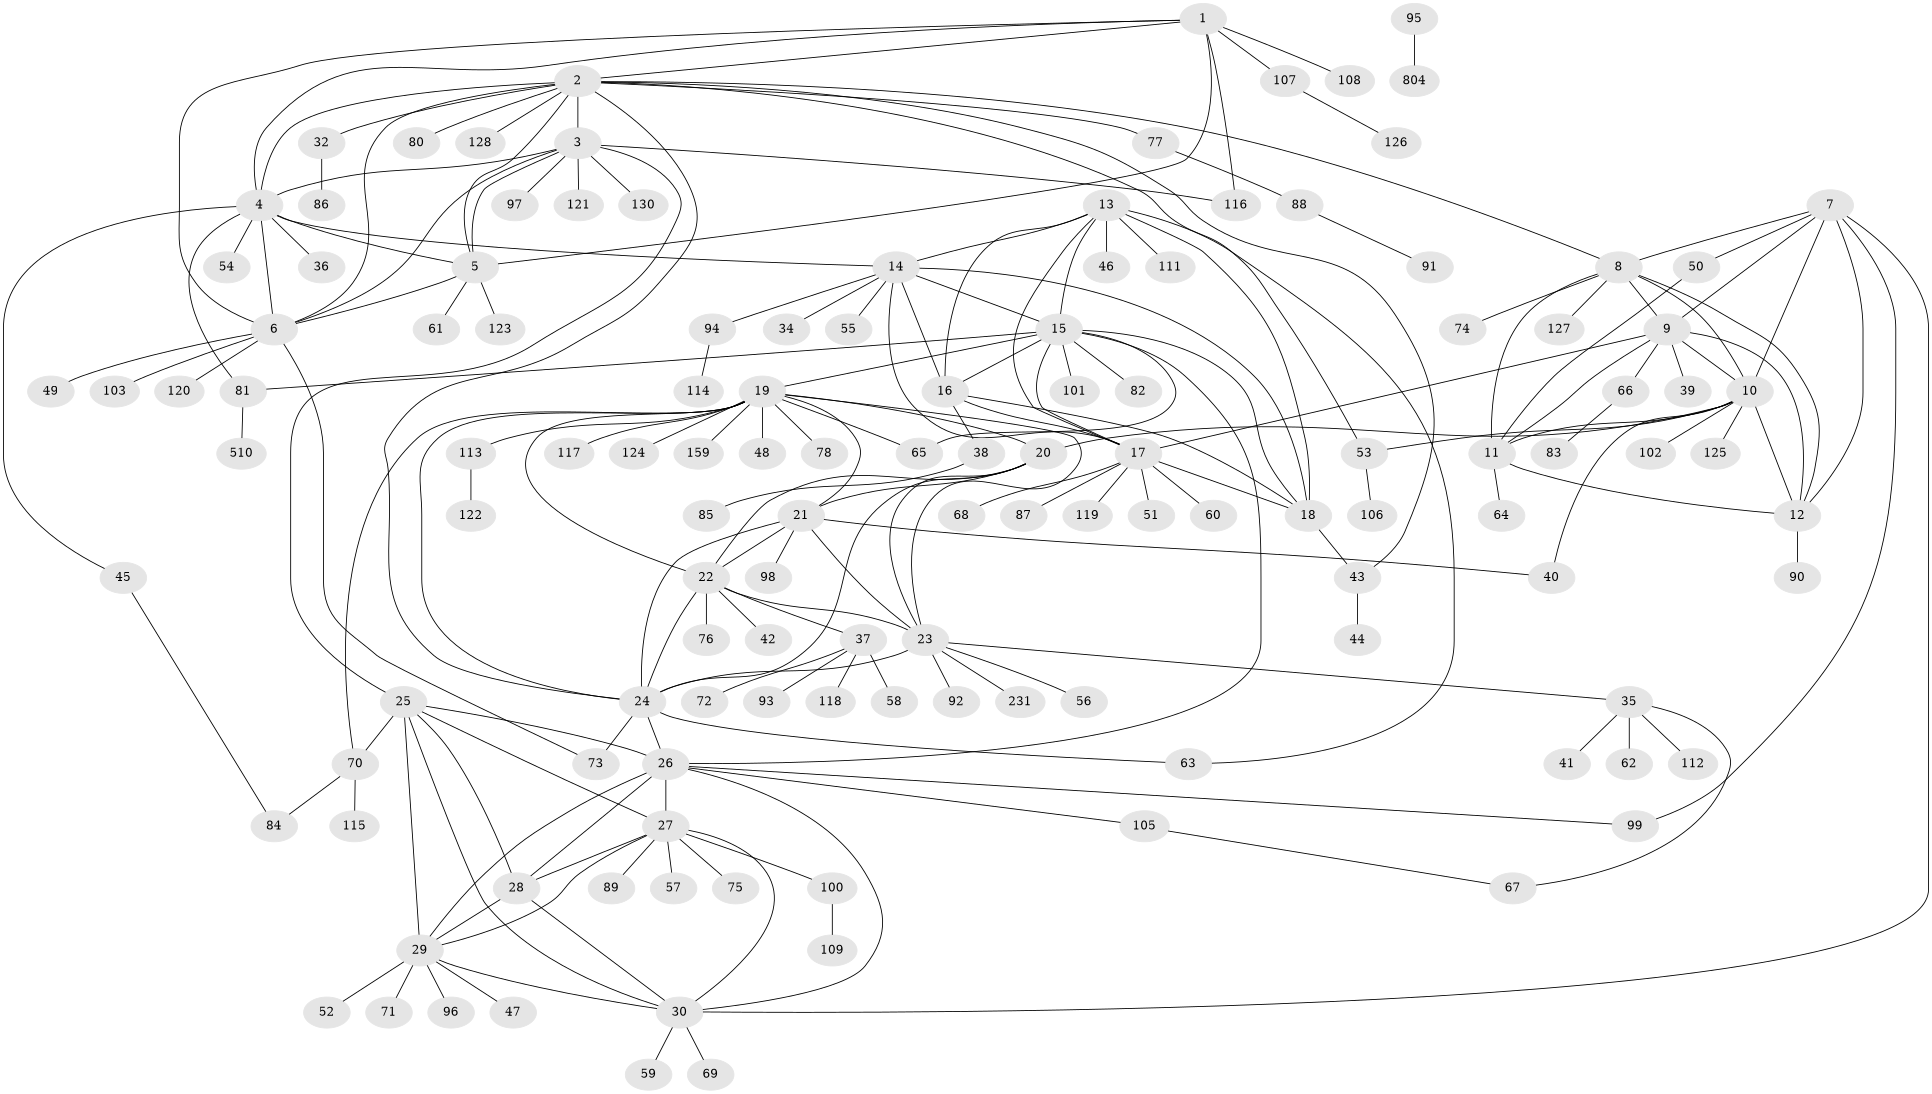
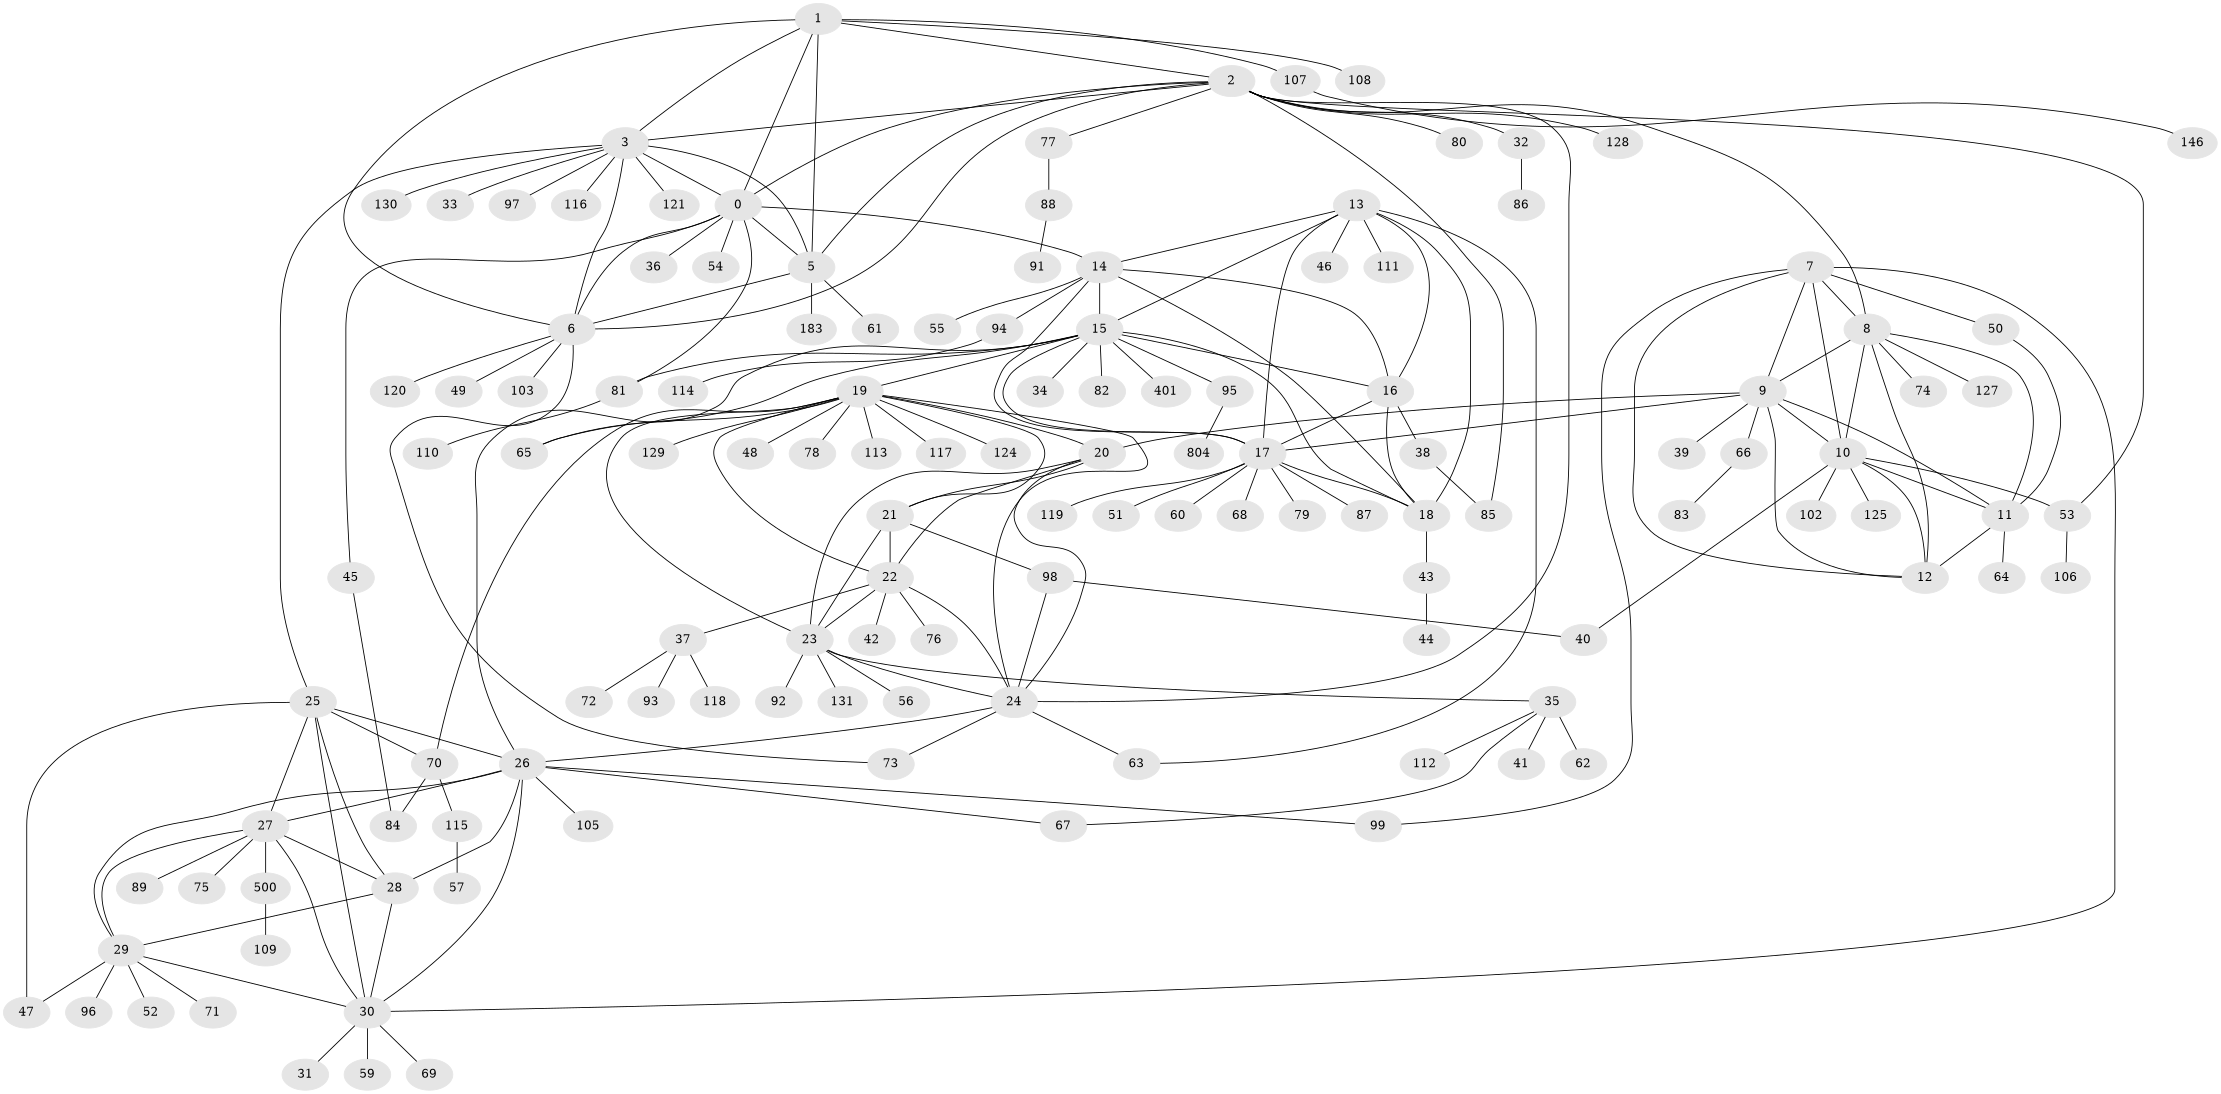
edge "1" -- "116": now "1" -- "3"
node "126": label "126" -> "146"
edge "2" -- "43": now "2" -- "85"
node "4": label "4" -> "0"
node "33": added
edge "14" -- "34": now "15" -- "34"
node "123": label "123" -> "183"
edge "15" -- "95": added
node "101": label "101" -> "401"
edge "10" -- "20": now "9" -- "20"
node "510": label "510" -> "110"
node "159": label "159" -> "129"
node "122": removed
node "79": added
edge "21" -- "40": now "98" -- "40"
edge "21" -- "24": now "98" -- "24"
node "90": removed
node "58": removed
node "231": label "231" -> "131"
edge "25" -- "29": now "25" -- "47"
edge "27" -- "57": now "115" -- "57"
edge "105" -- "67": now "26" -- "67"
node "100": label "100" -> "500"
node "31": added
